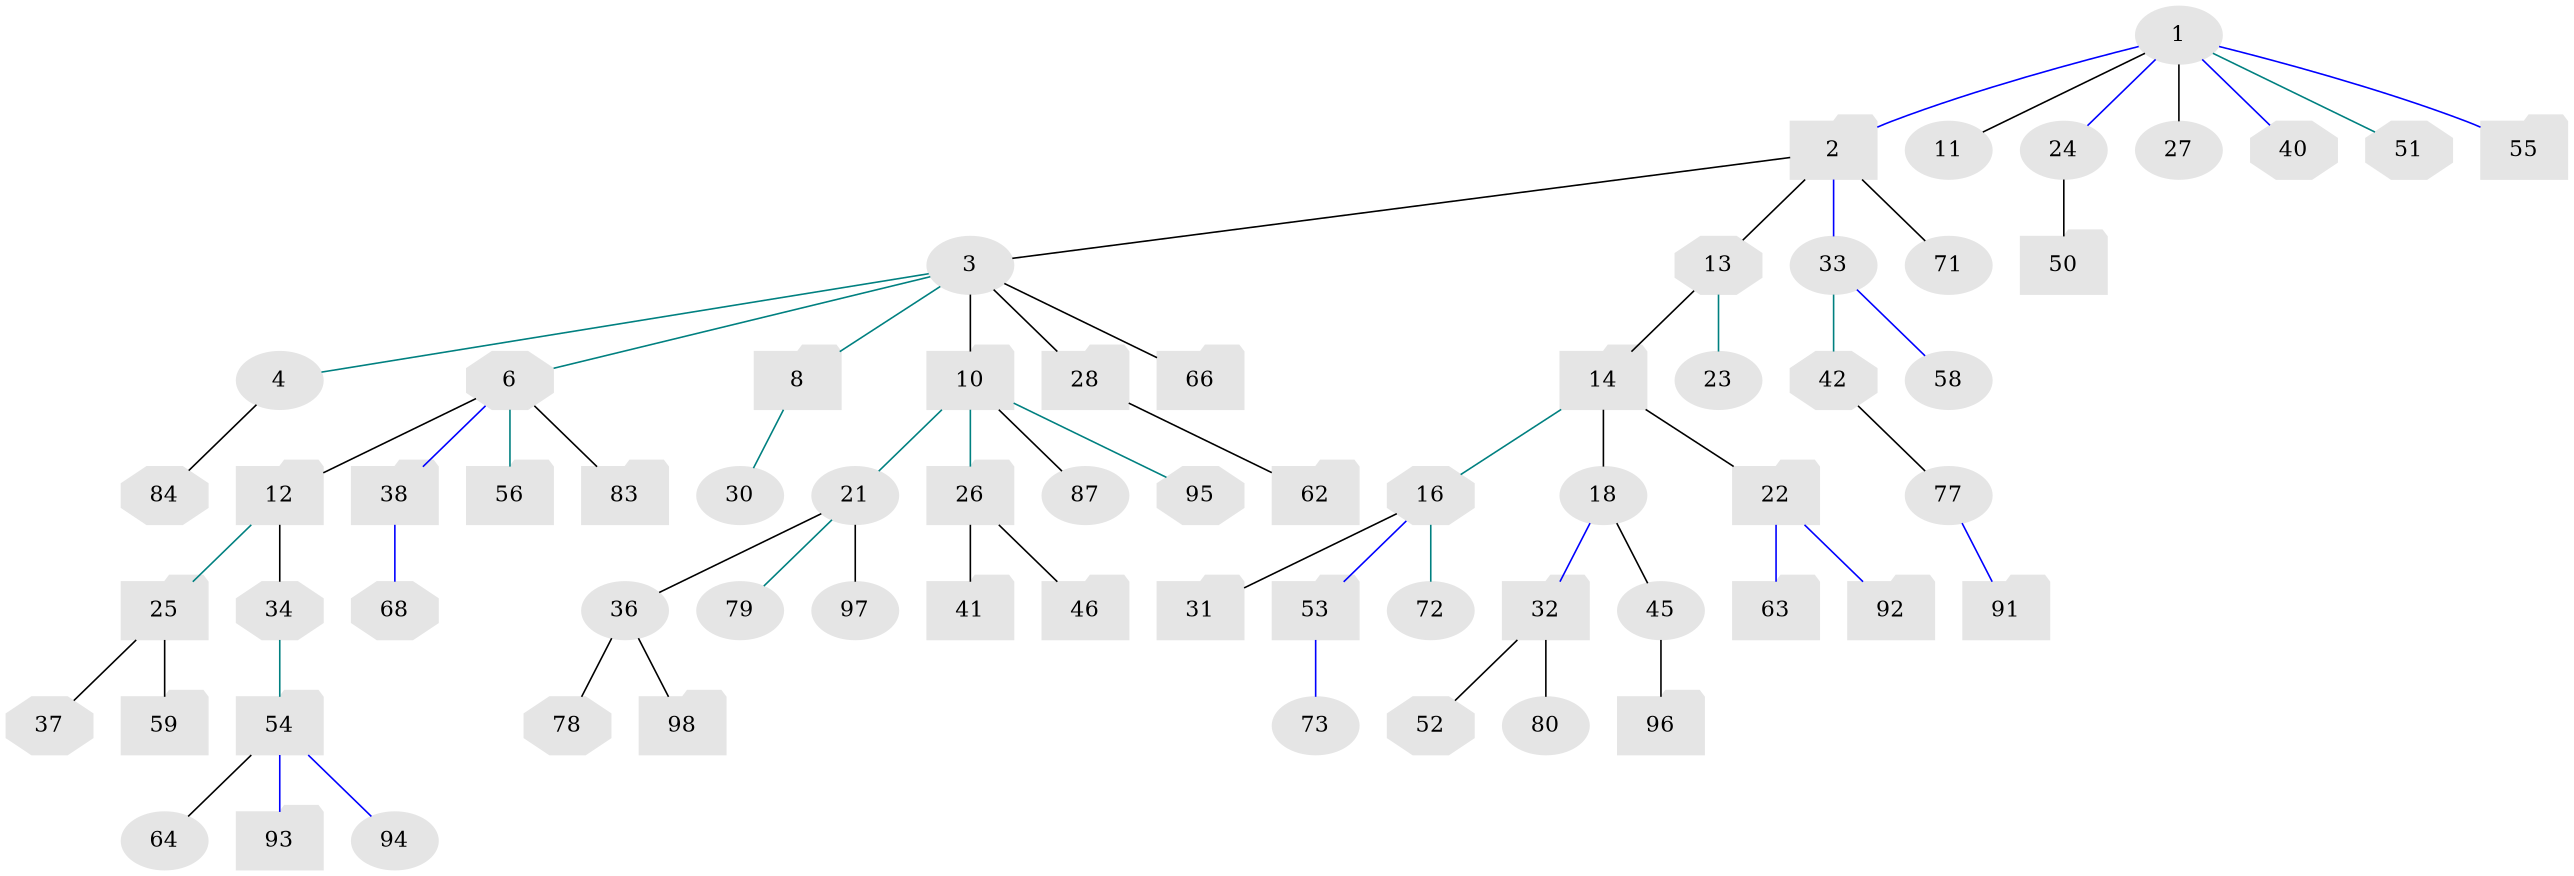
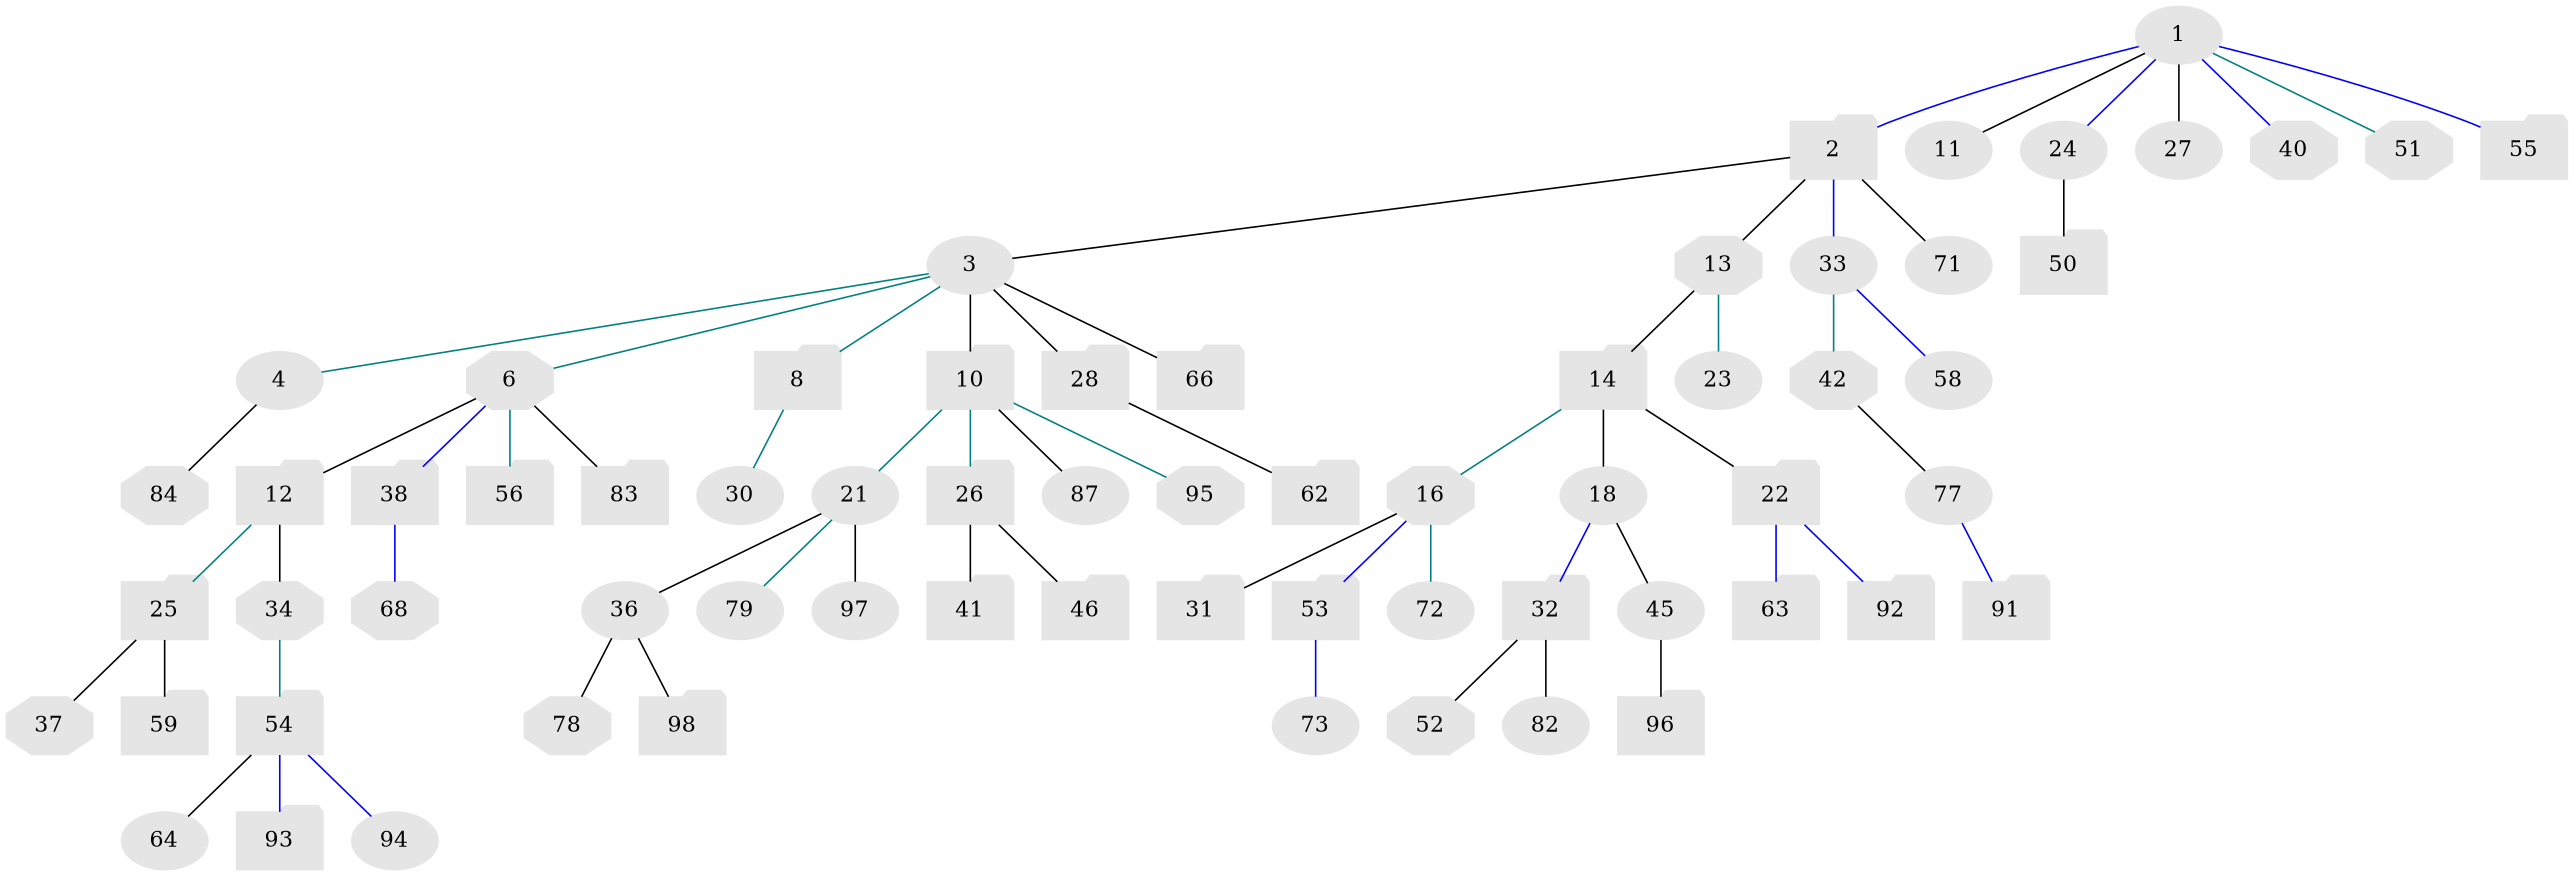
node "80": label "80" -> "82"
